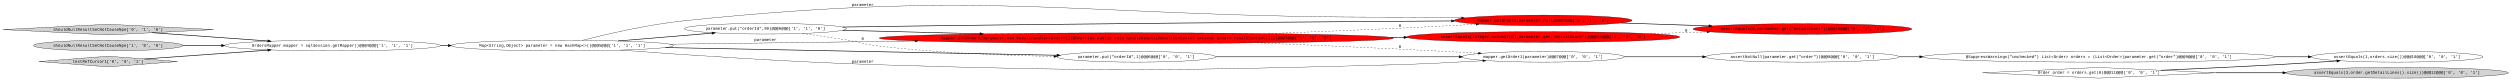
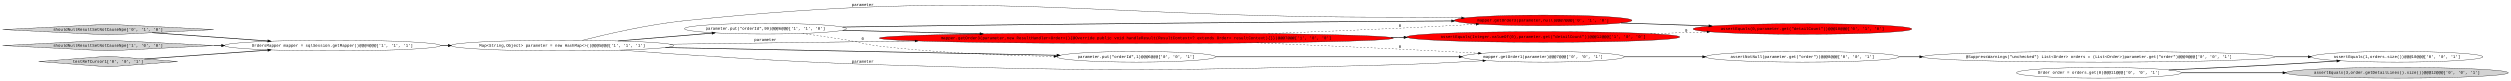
node "shouldNullResultSetNotCauseNpe['1', '0', '0']": shape ellipse -> diamond
node "Order order = orders.get(0)@@@11@@@['0', '0', '1']": shape diamond -> ellipse
